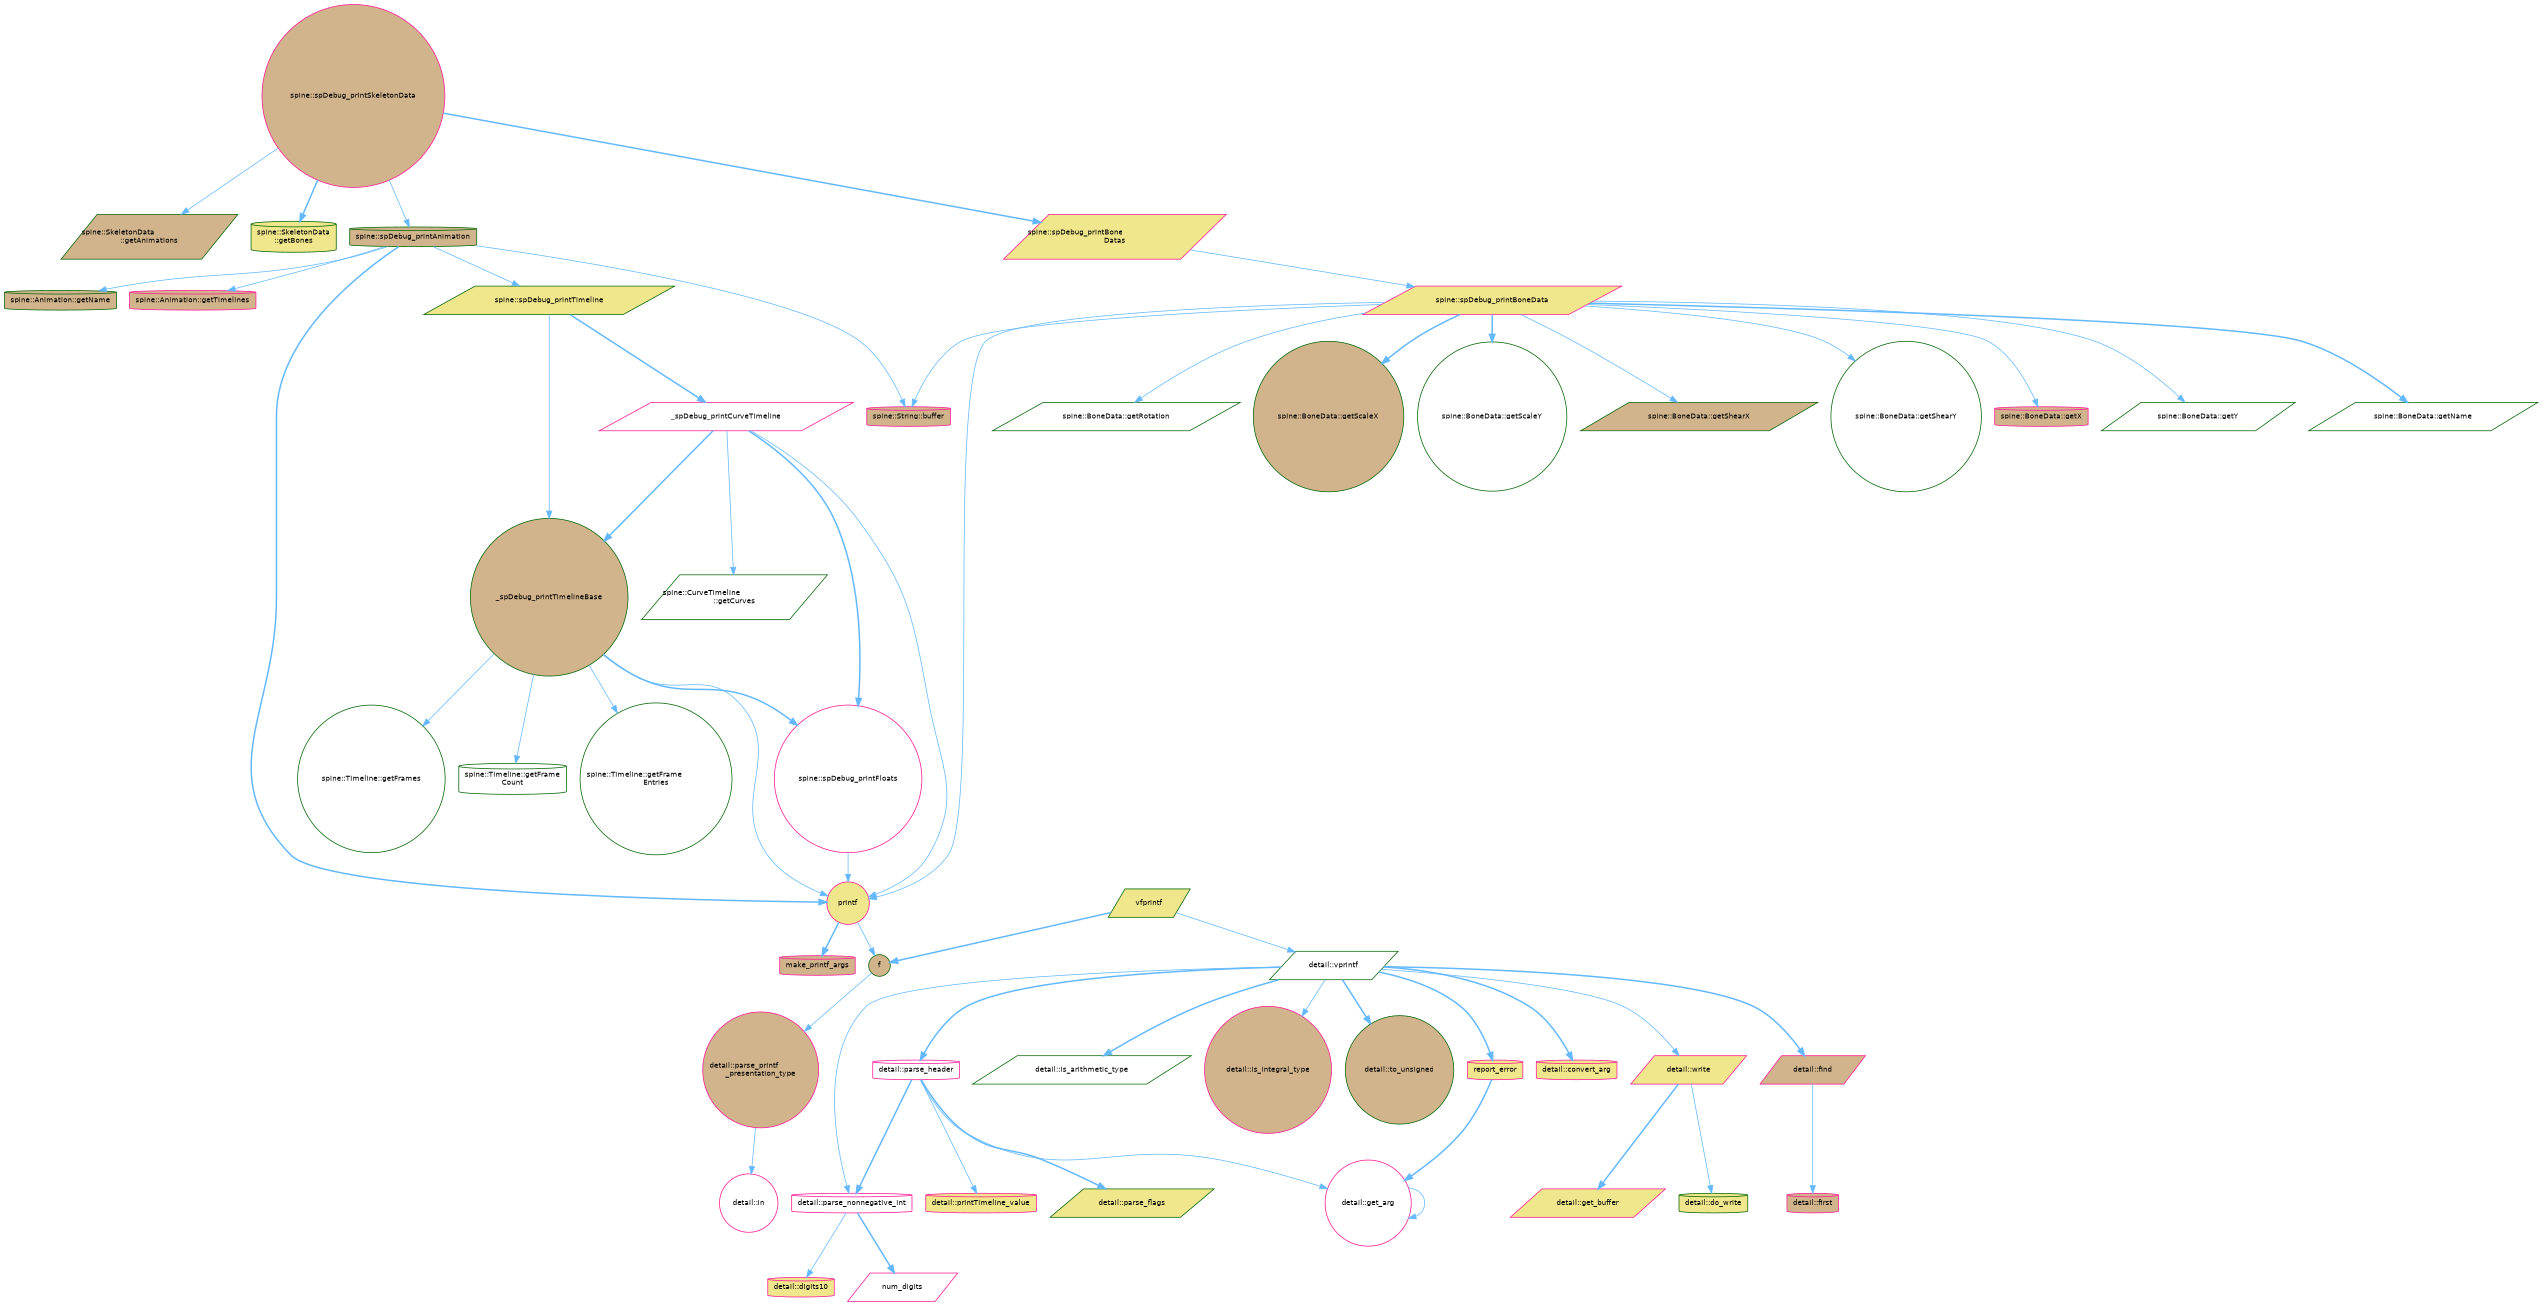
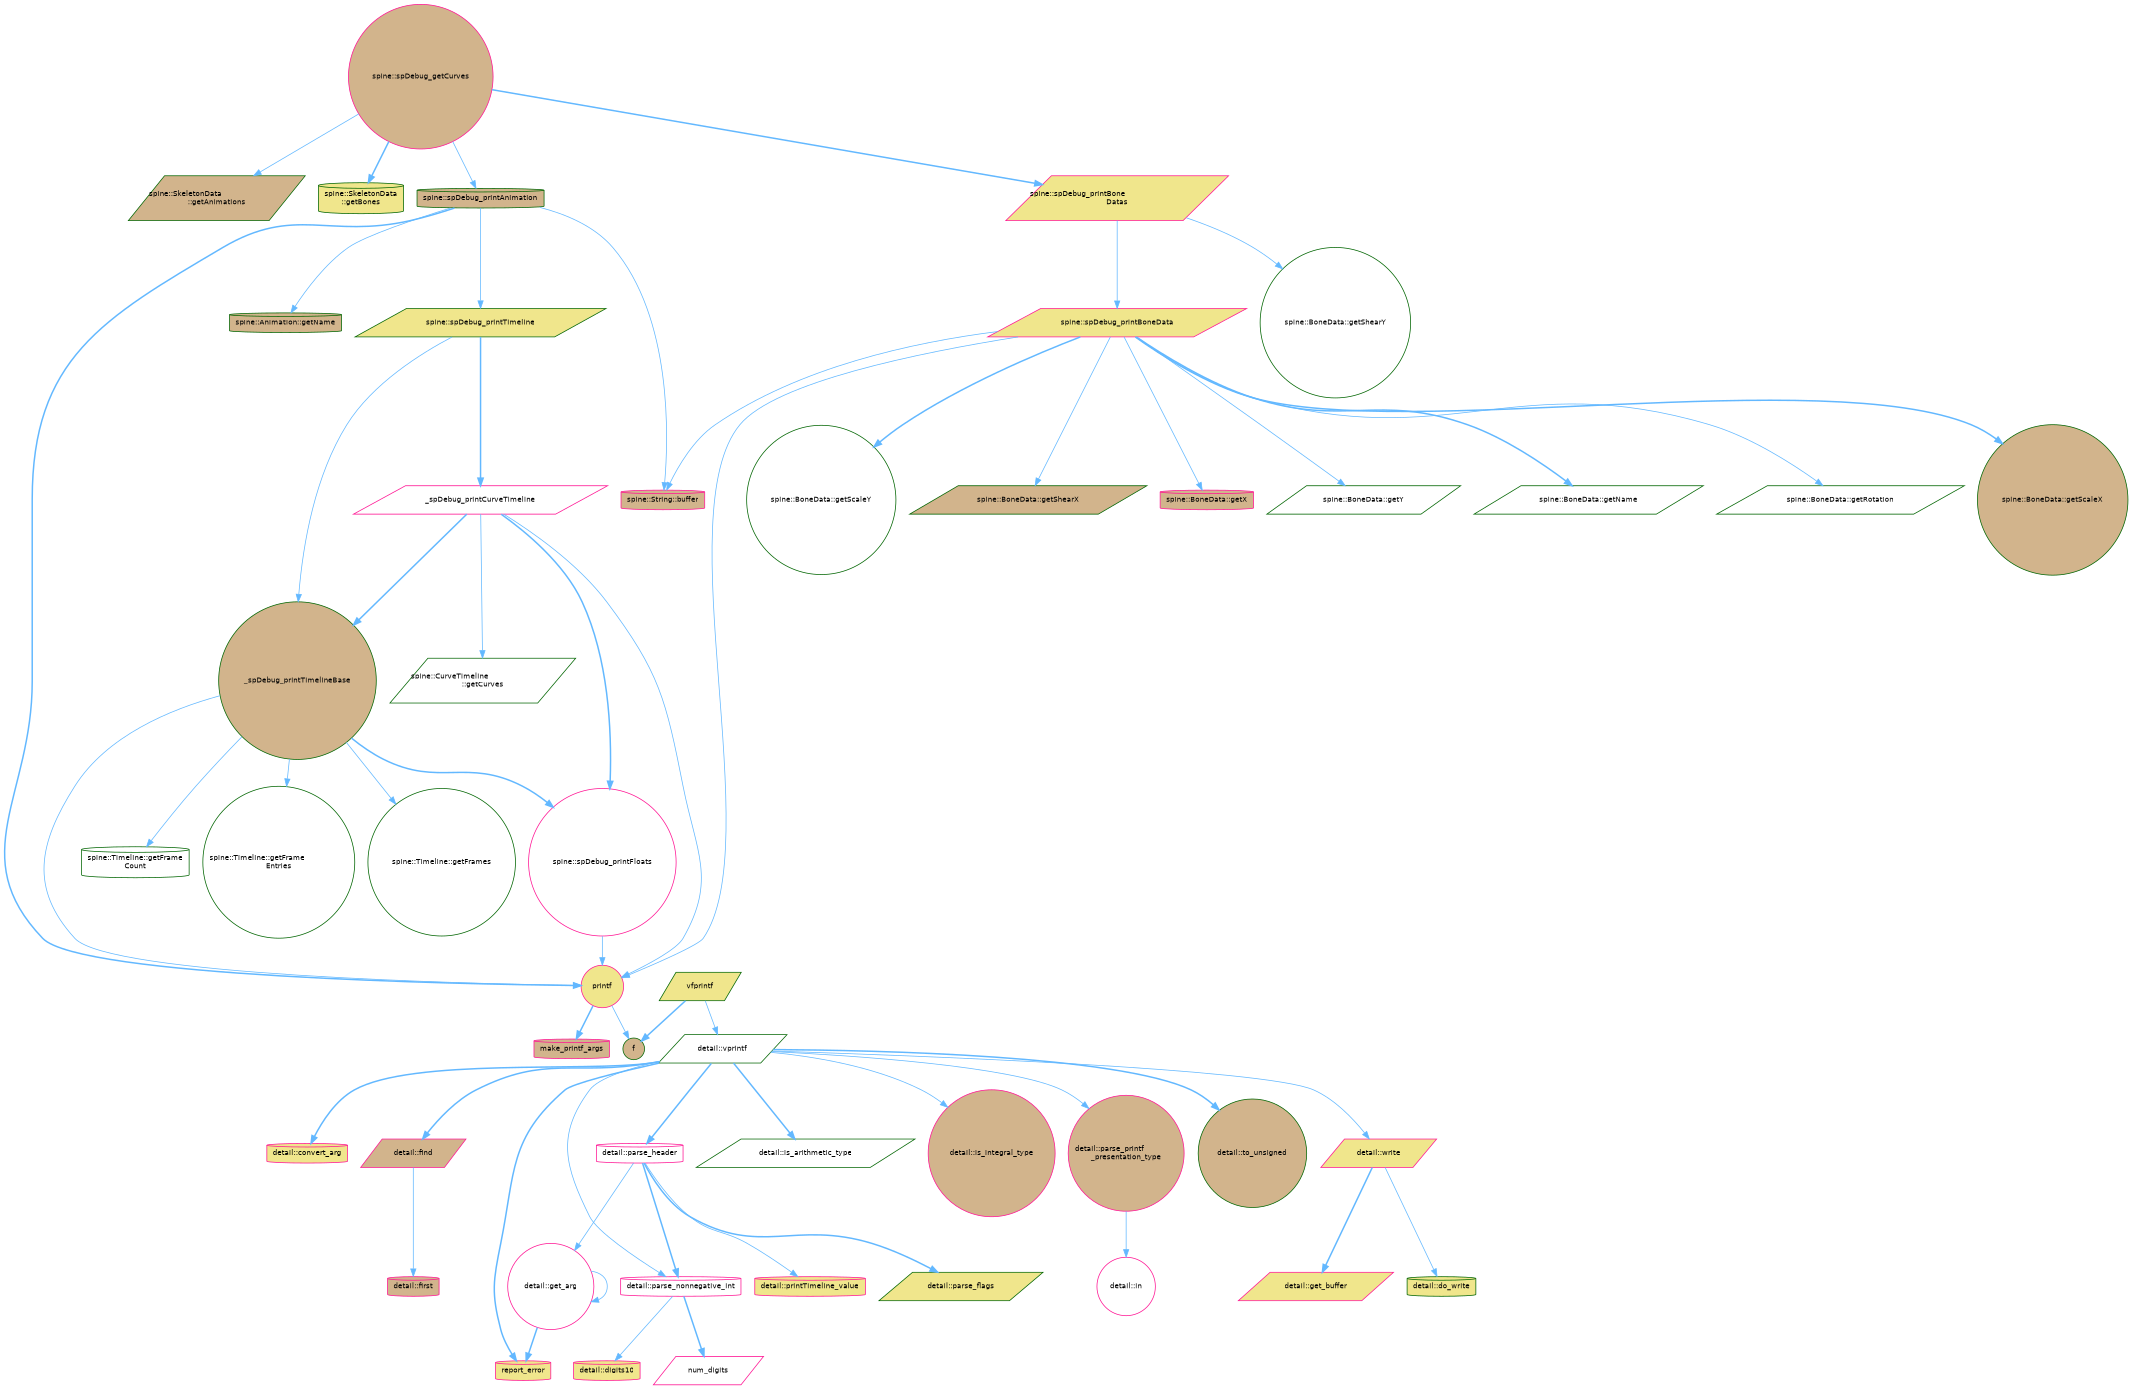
node "spine::spDebug_printSkeletonData": label "spine::spDebug_printSkeletonData" -> "spine::spDebug_getCurves"
node "spine::Animation::getTimelines": removed
edge "spine::spDebug_printBoneData" -> "spine::BoneData::getShearY": now "spine::spDebug_printBone Datas" -> "spine::BoneData::getShearY"
edge "f" -> "detail::parse_printf _presentation_type": now "detail::vprintf" -> "detail::parse_printf _presentation_type"
edge "report_error" -> "detail::get_arg": reversed
